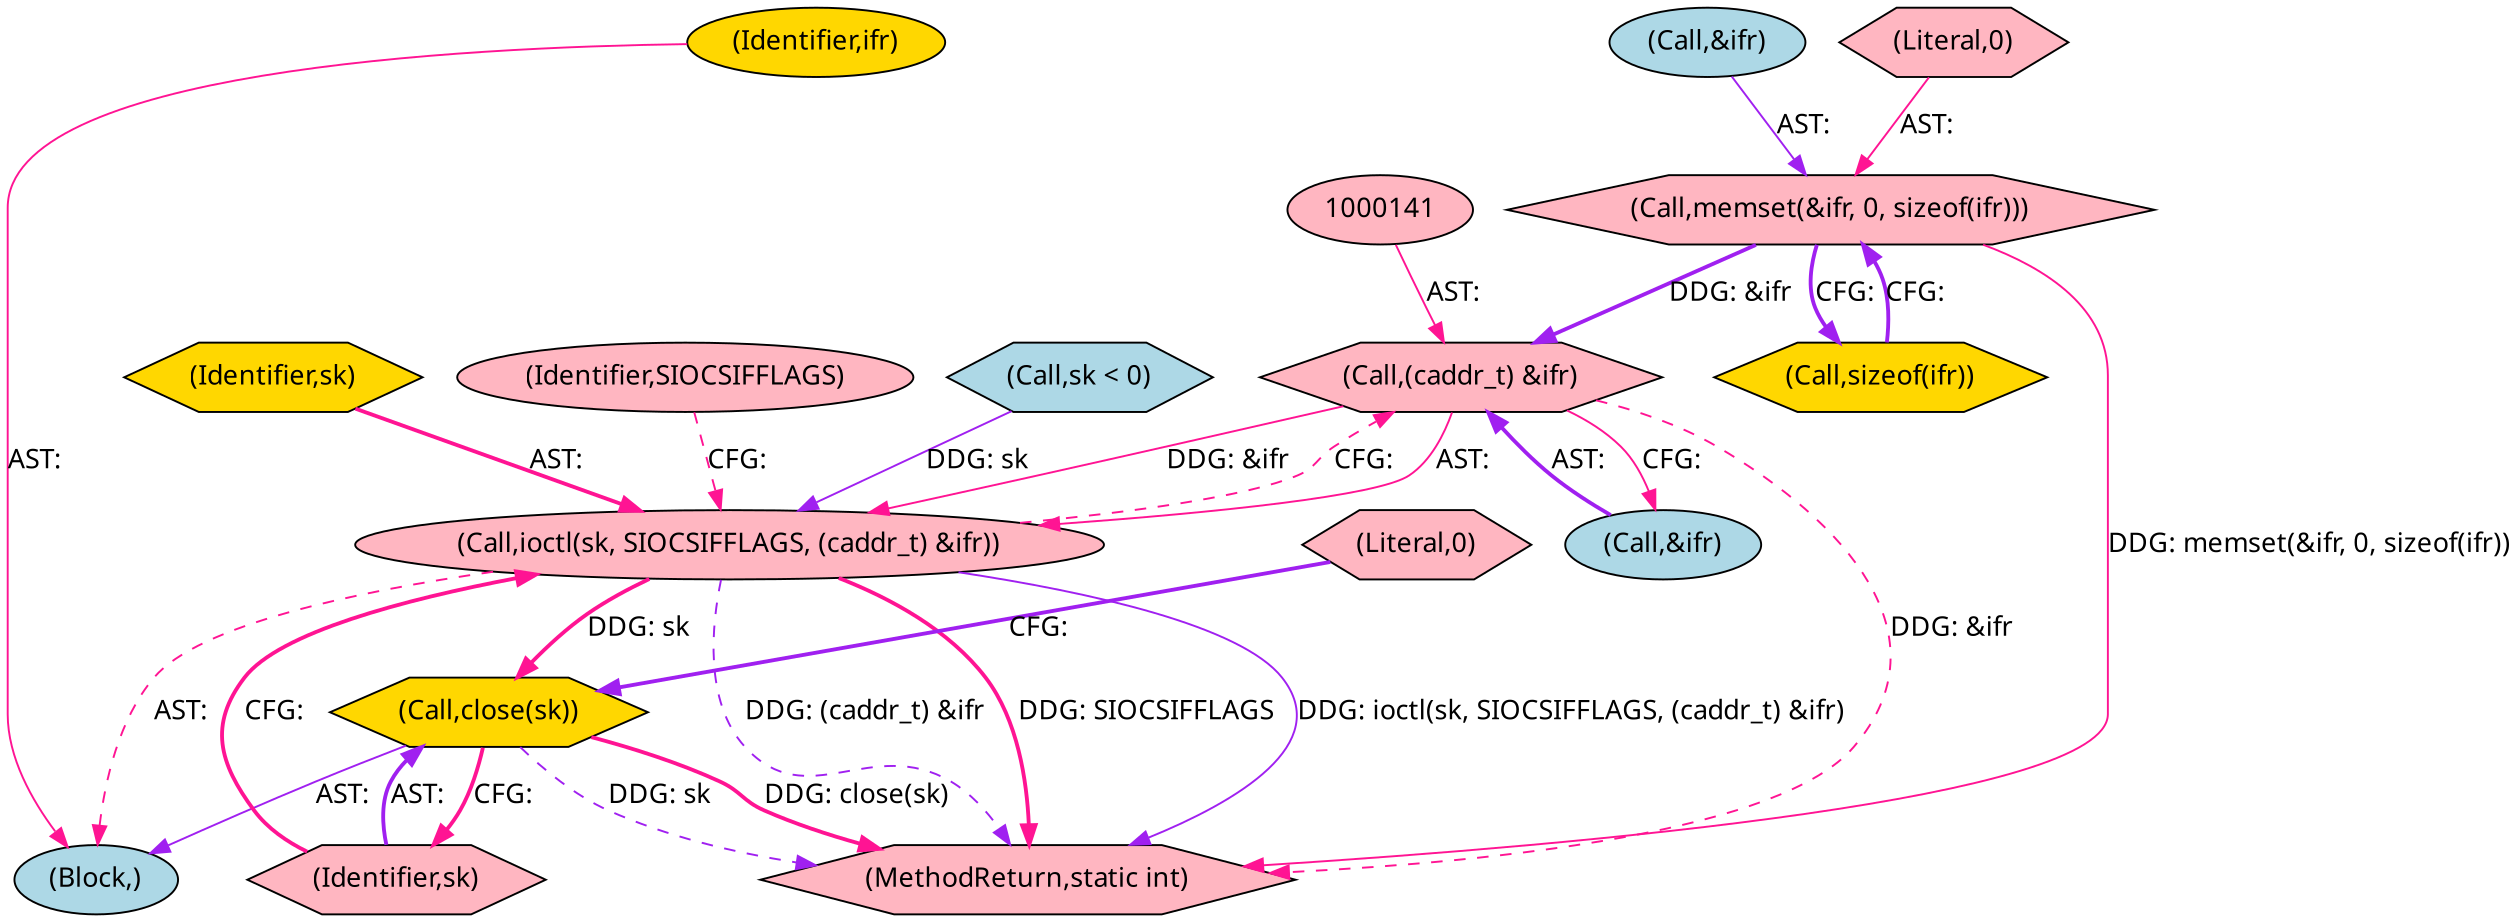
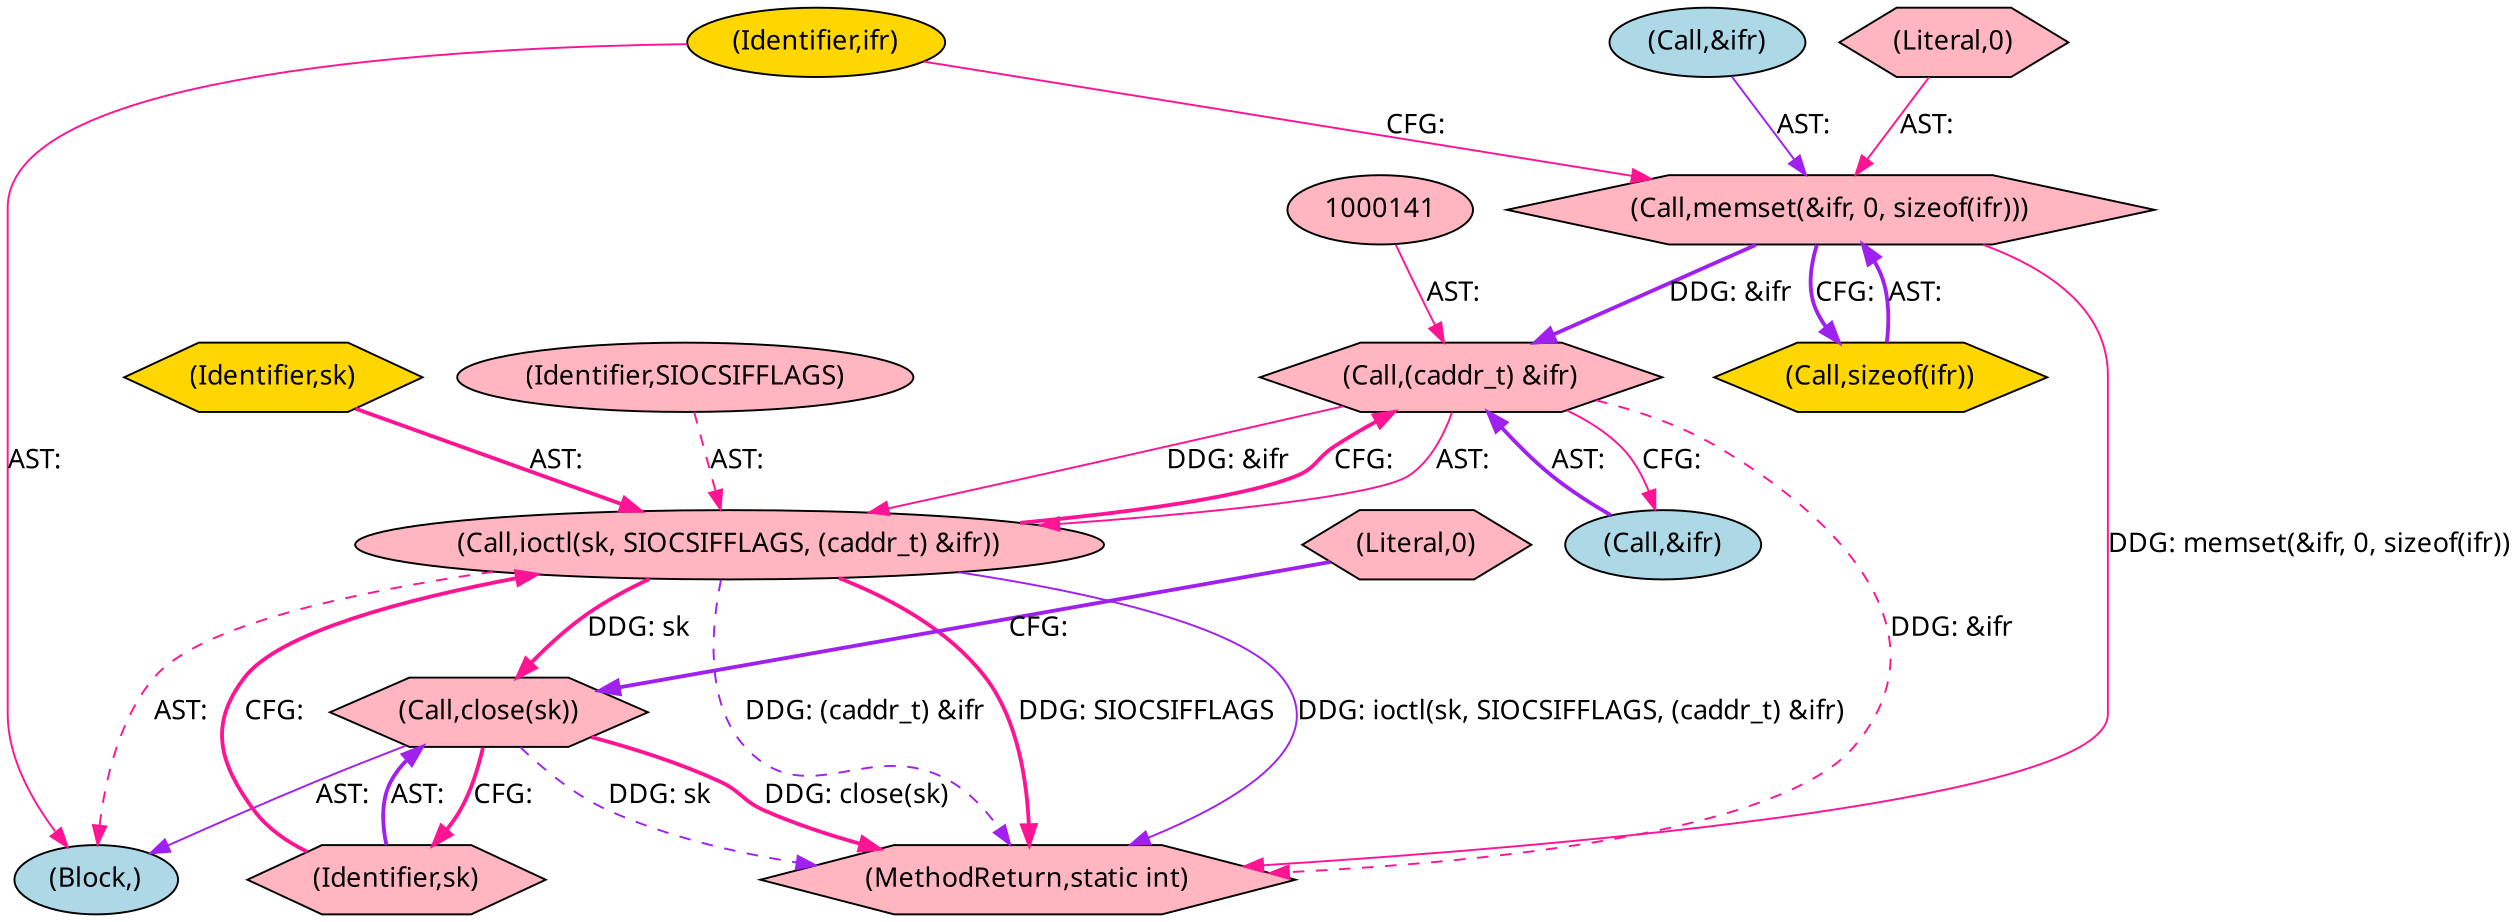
edge "(Identifier,ifr)" -> "(Call,memset(&ifr, 0, sizeof(ifr)))": added, label "CFG:"
edge "(Call,sizeof(ifr))" -> "(Call,memset(&ifr, 0, sizeof(ifr)))": label "CFG: " -> "AST: "
node "(Call,sk < 0)": removed
edge "(Identifier,SIOCSIFFLAGS)" -> "(Call,ioctl(sk, SIOCSIFFLAGS, (caddr_t) &ifr))": label "CFG: " -> "AST: "
edge "(Call,ioctl(sk, SIOCSIFFLAGS, (caddr_t) &ifr))" -> "(Call,(caddr_t) &ifr)": style dashed -> bold
node "(Call,close(sk))": fillcolor gold -> lightpink
